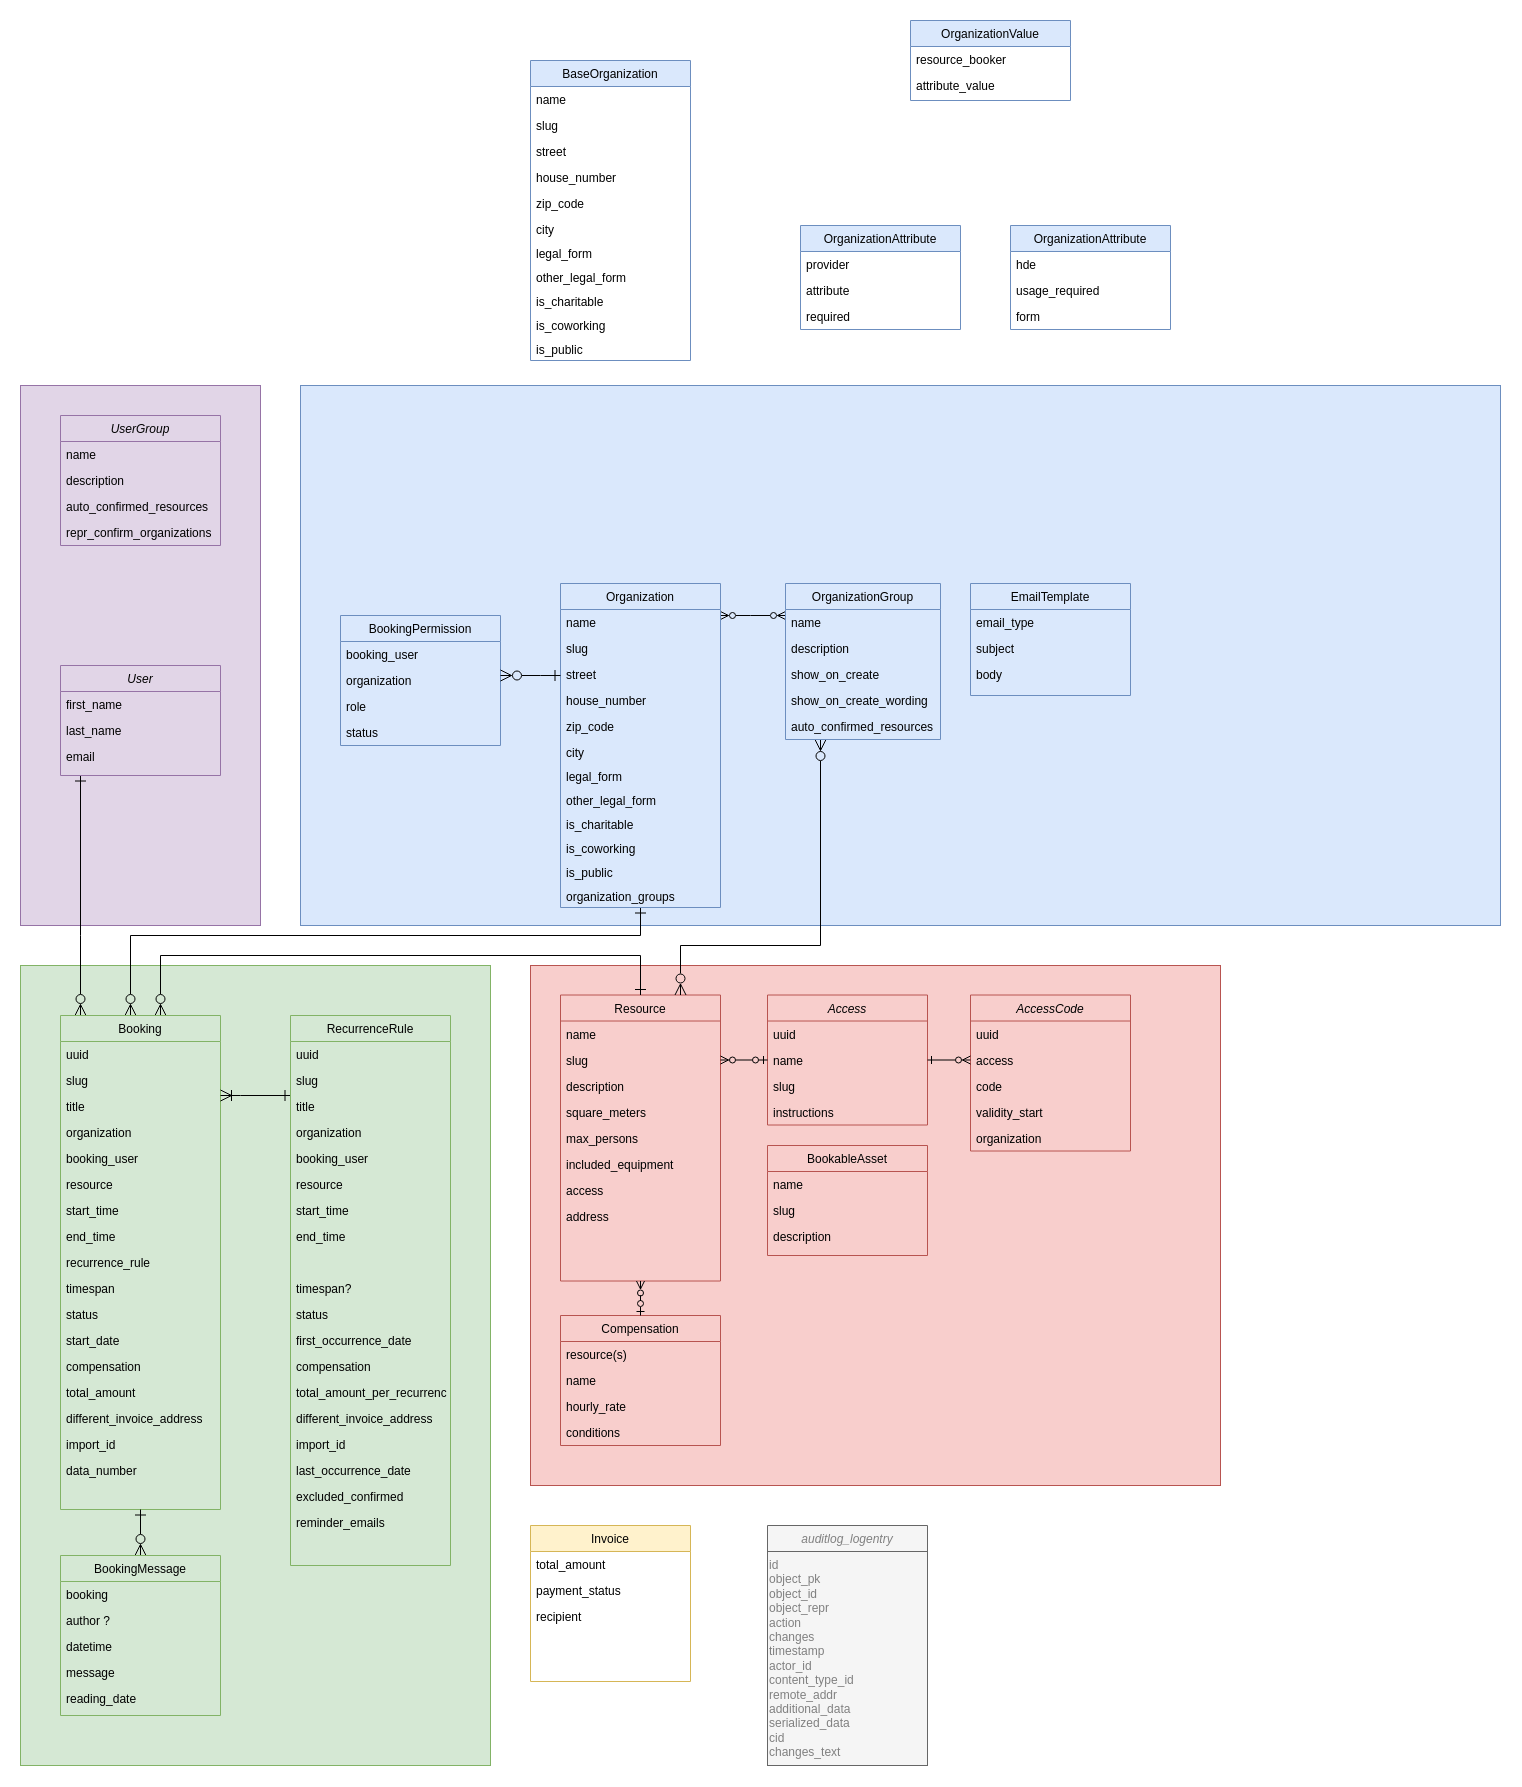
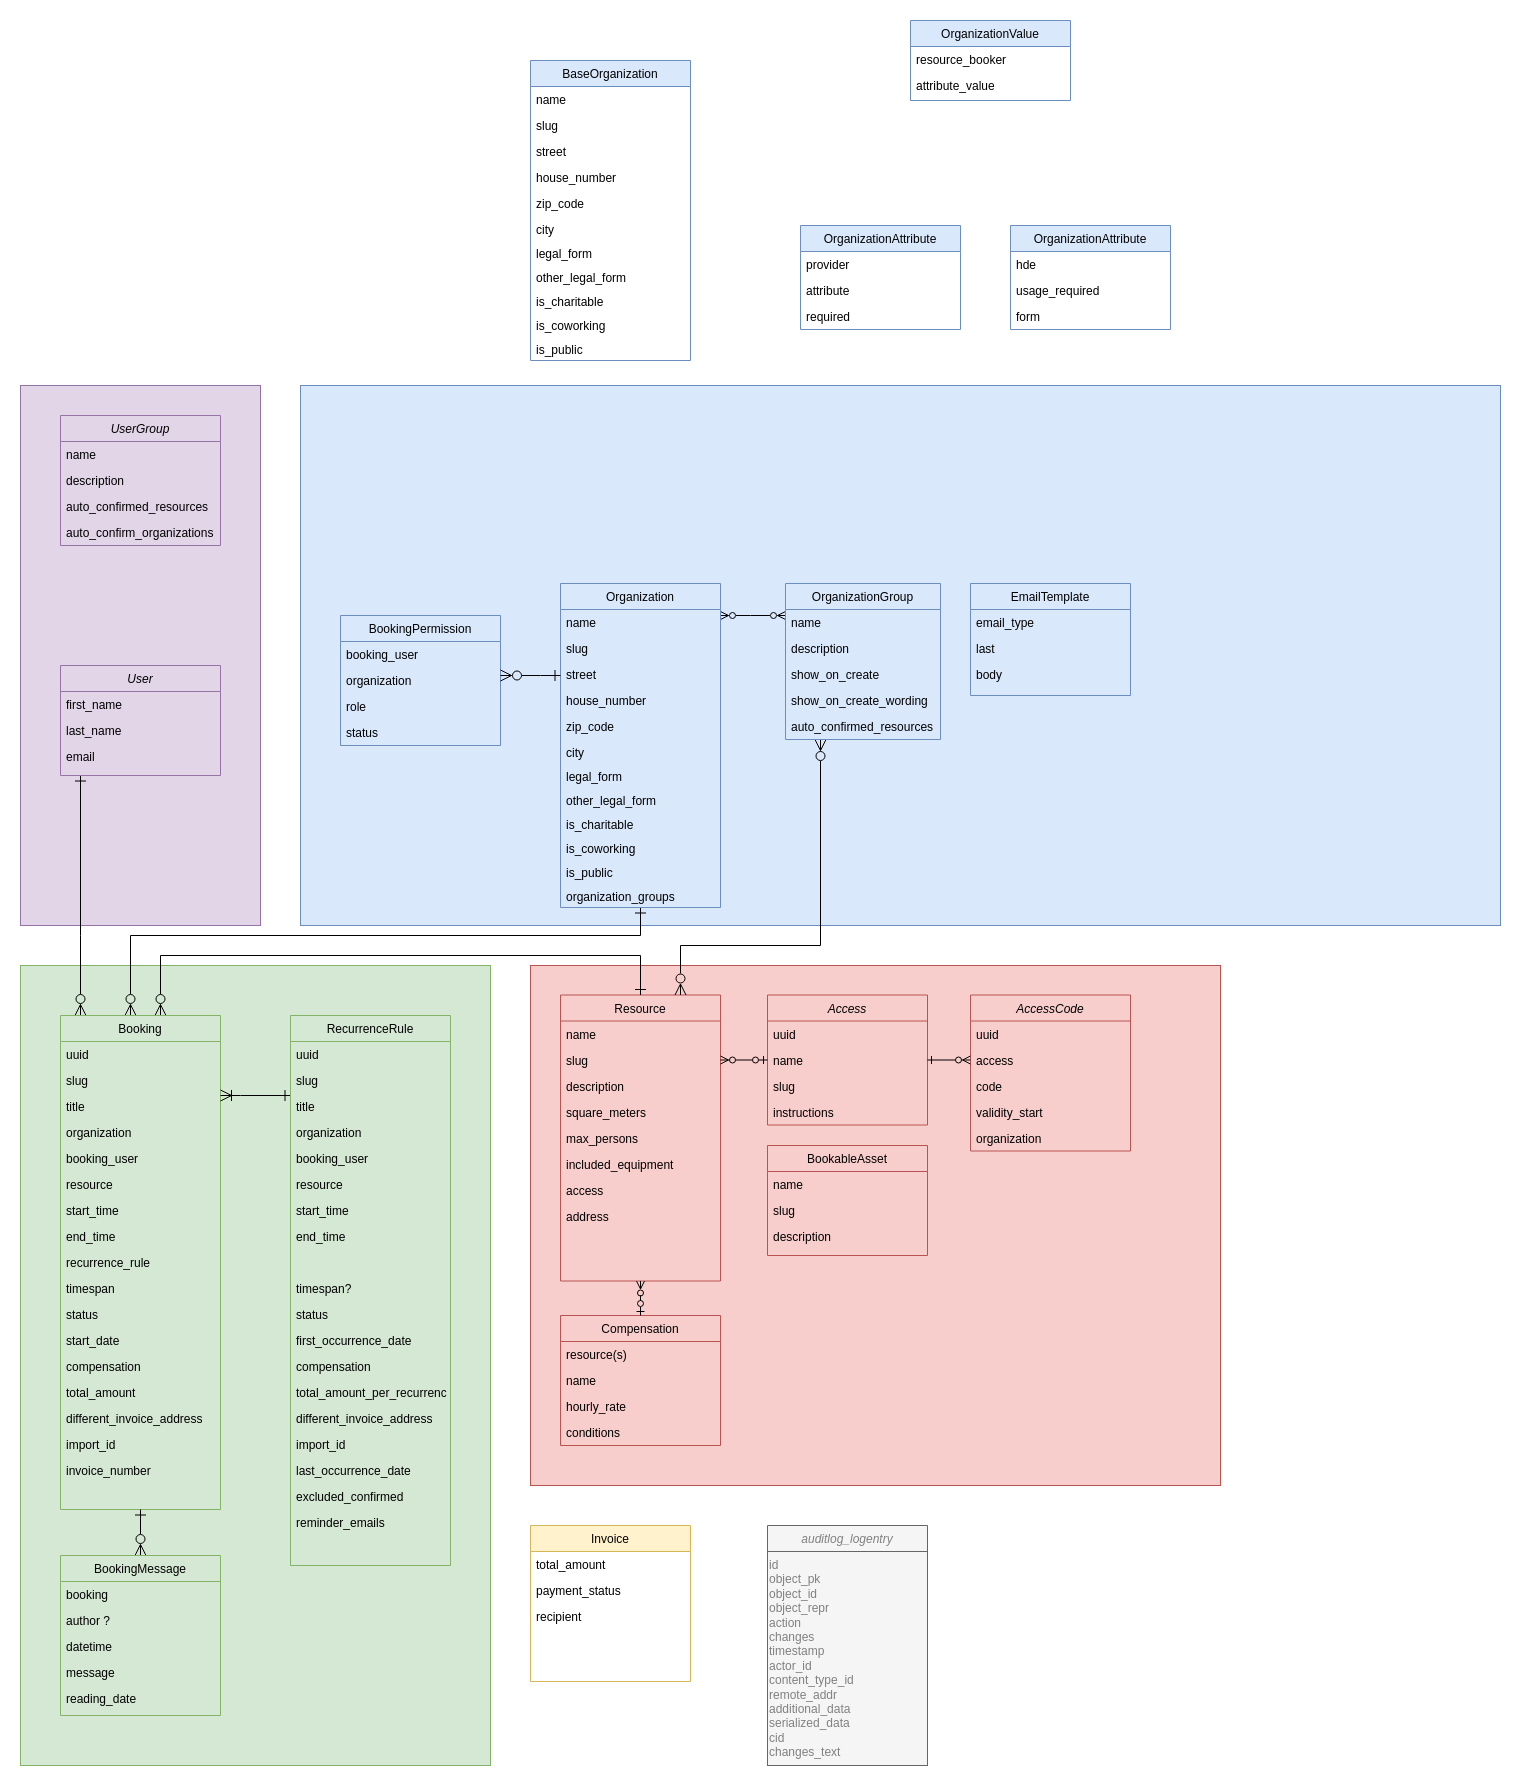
node "repr_confirm_organizations": label "repr_confirm_organizations" -> "auto_confirm_organizations"
node "subject": label "subject" -> "last"
node "data_number": label "data_number" -> "invoice_number"
